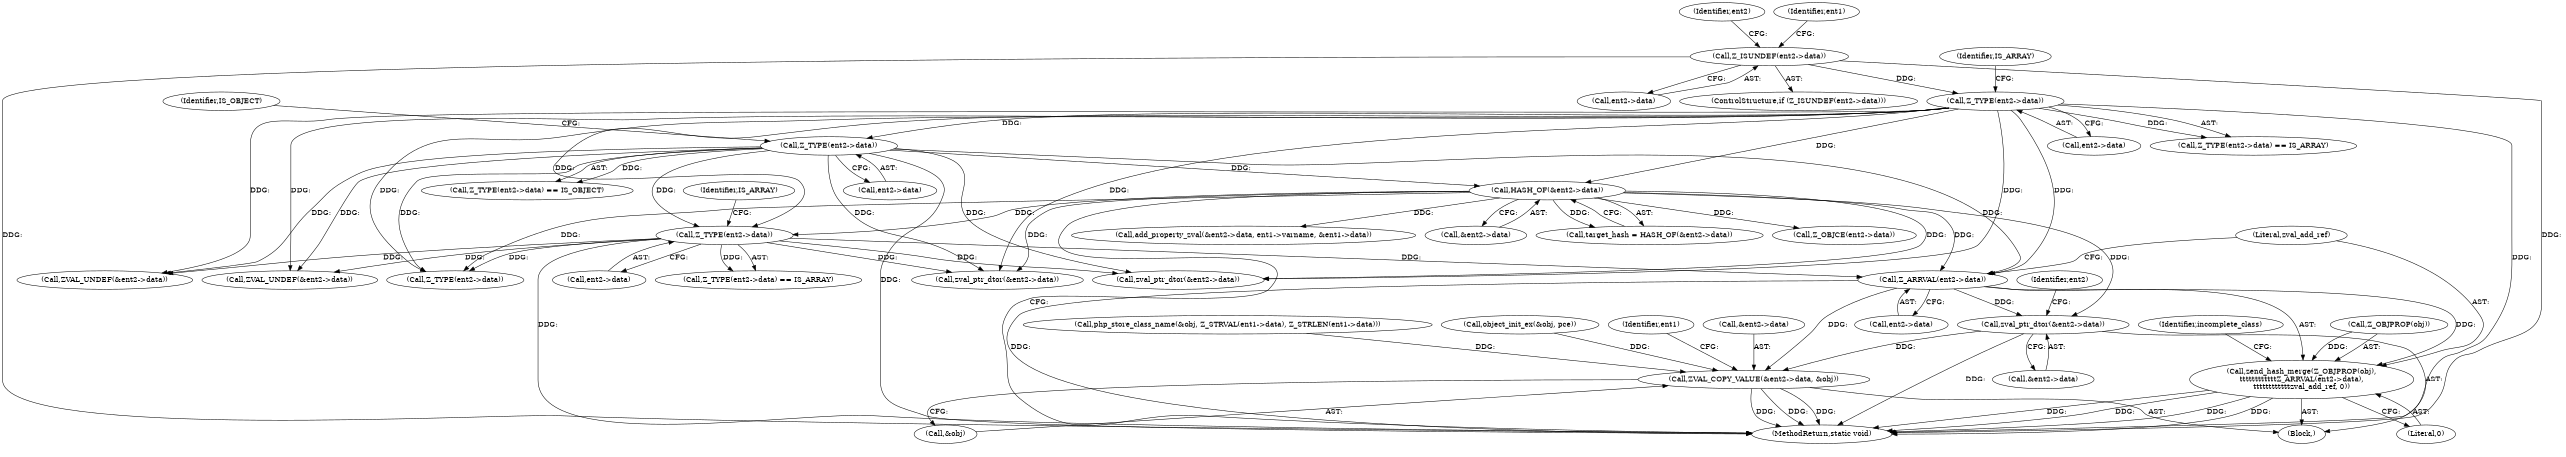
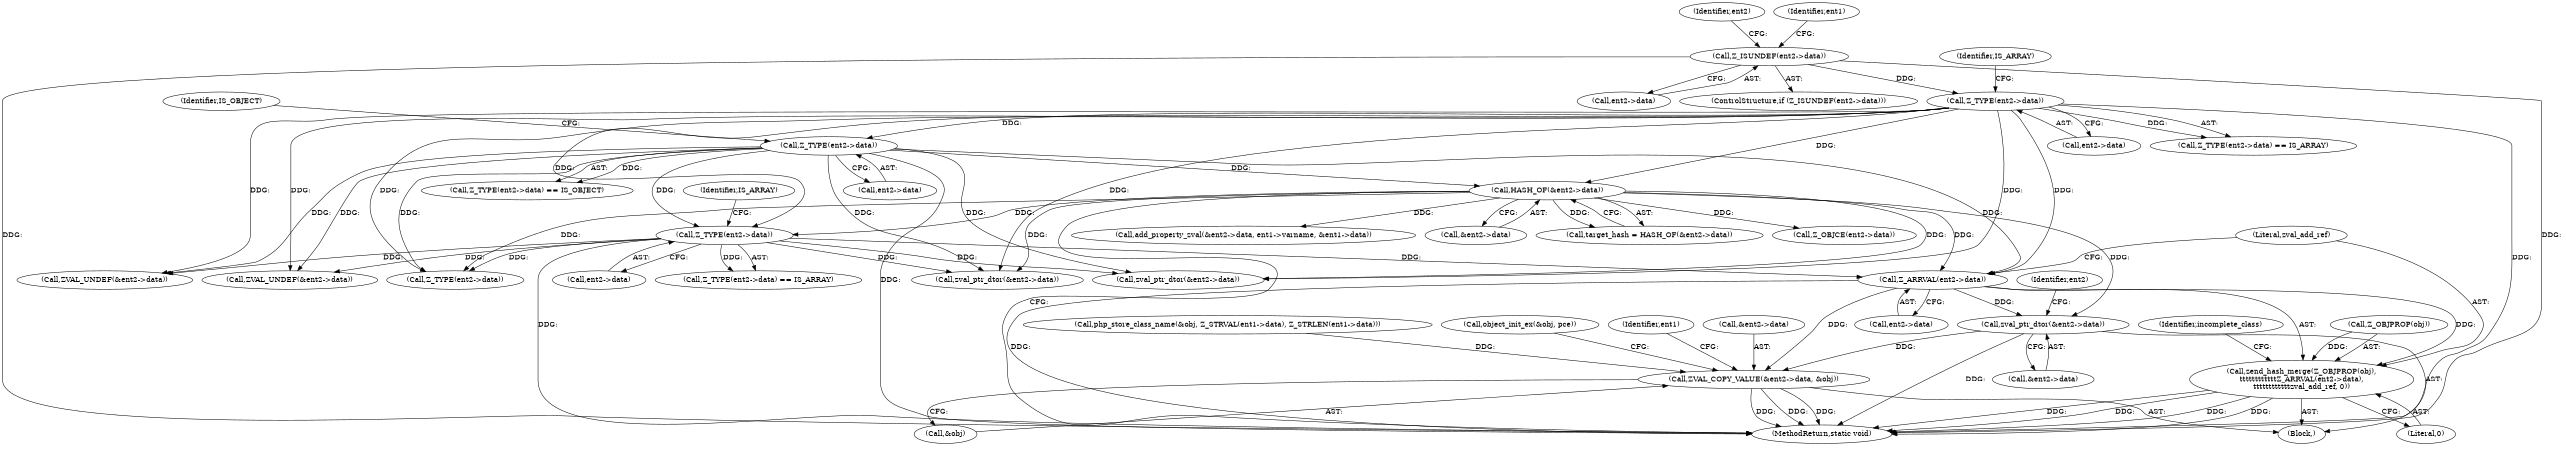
edge "(Call,object_init_ex(&obj, pce))" -> "(Call,ZVAL_COPY_VALUE(&ent2->data, &obj))": label "DDG: " -> "CFG: "
